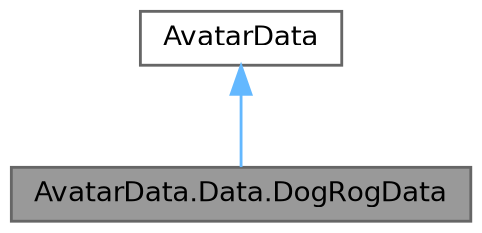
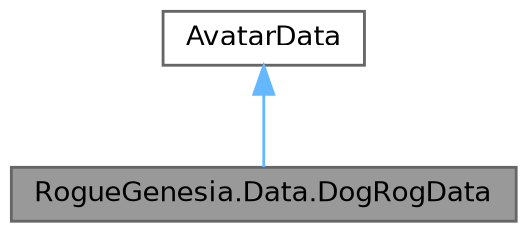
node "AvatarData.Data.DogRogData": label "AvatarData.Data.DogRogData" -> "RogueGenesia.Data.DogRogData"
